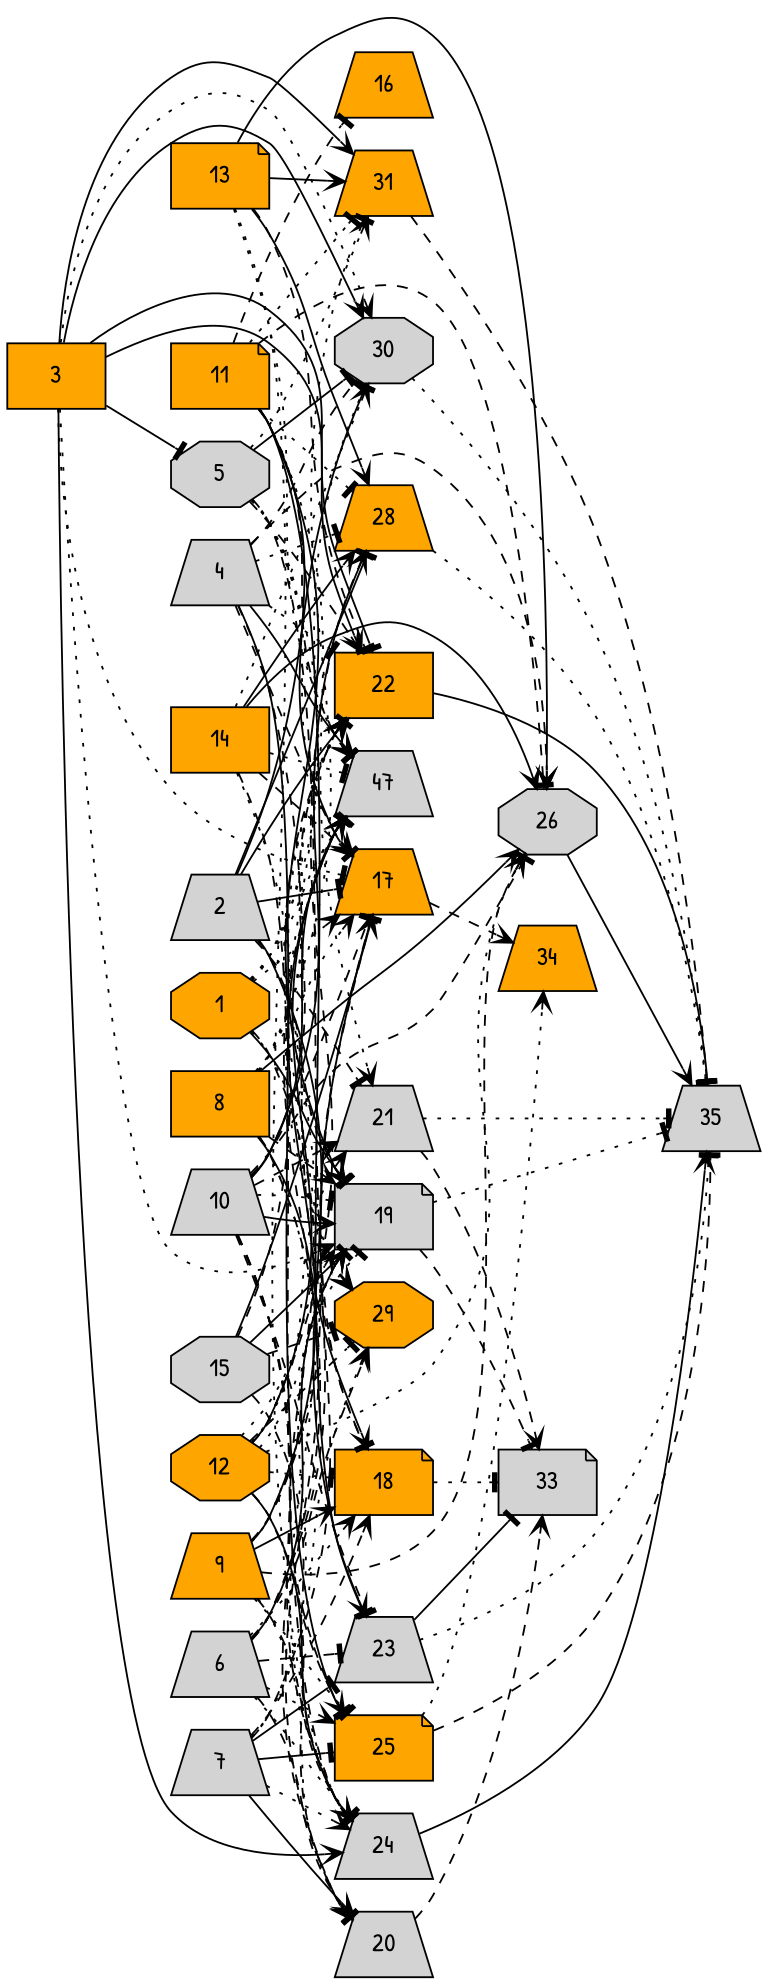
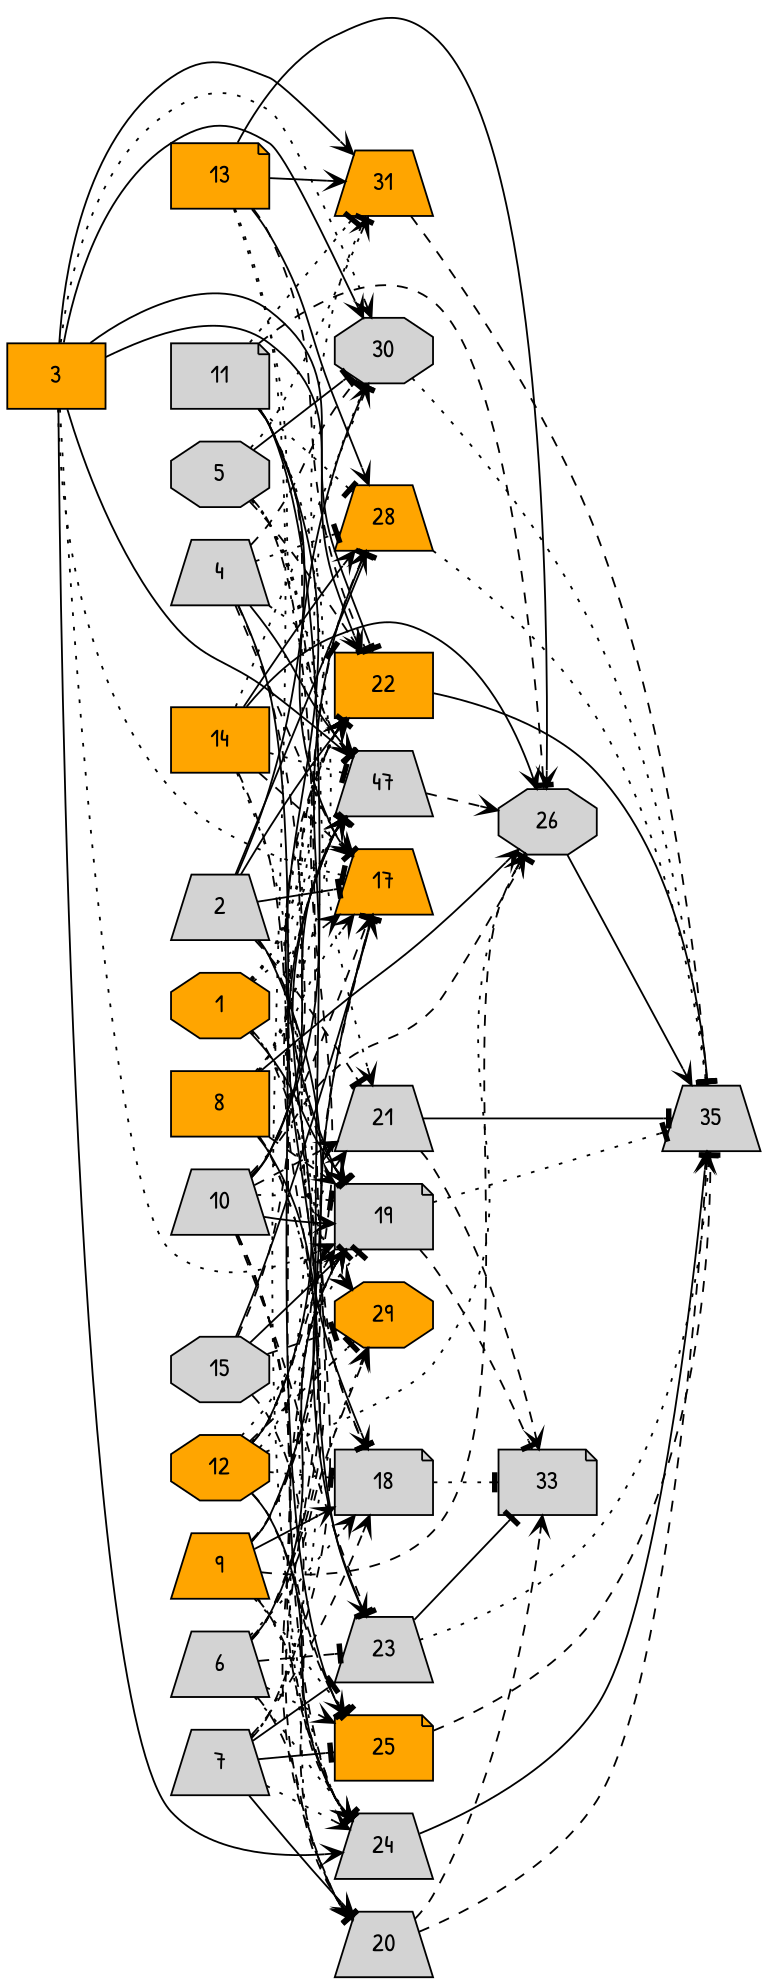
node "16": removed
node "11": fillcolor orange -> lightgrey
edge "3" -> "5": now "3" -> "47"
edge "4" -> "26": now "47" -> "26"
node "34": removed
edge "21" -> "35": style dotted -> solid
node "18": fillcolor orange -> lightgrey
edge "20" -> "35": added
